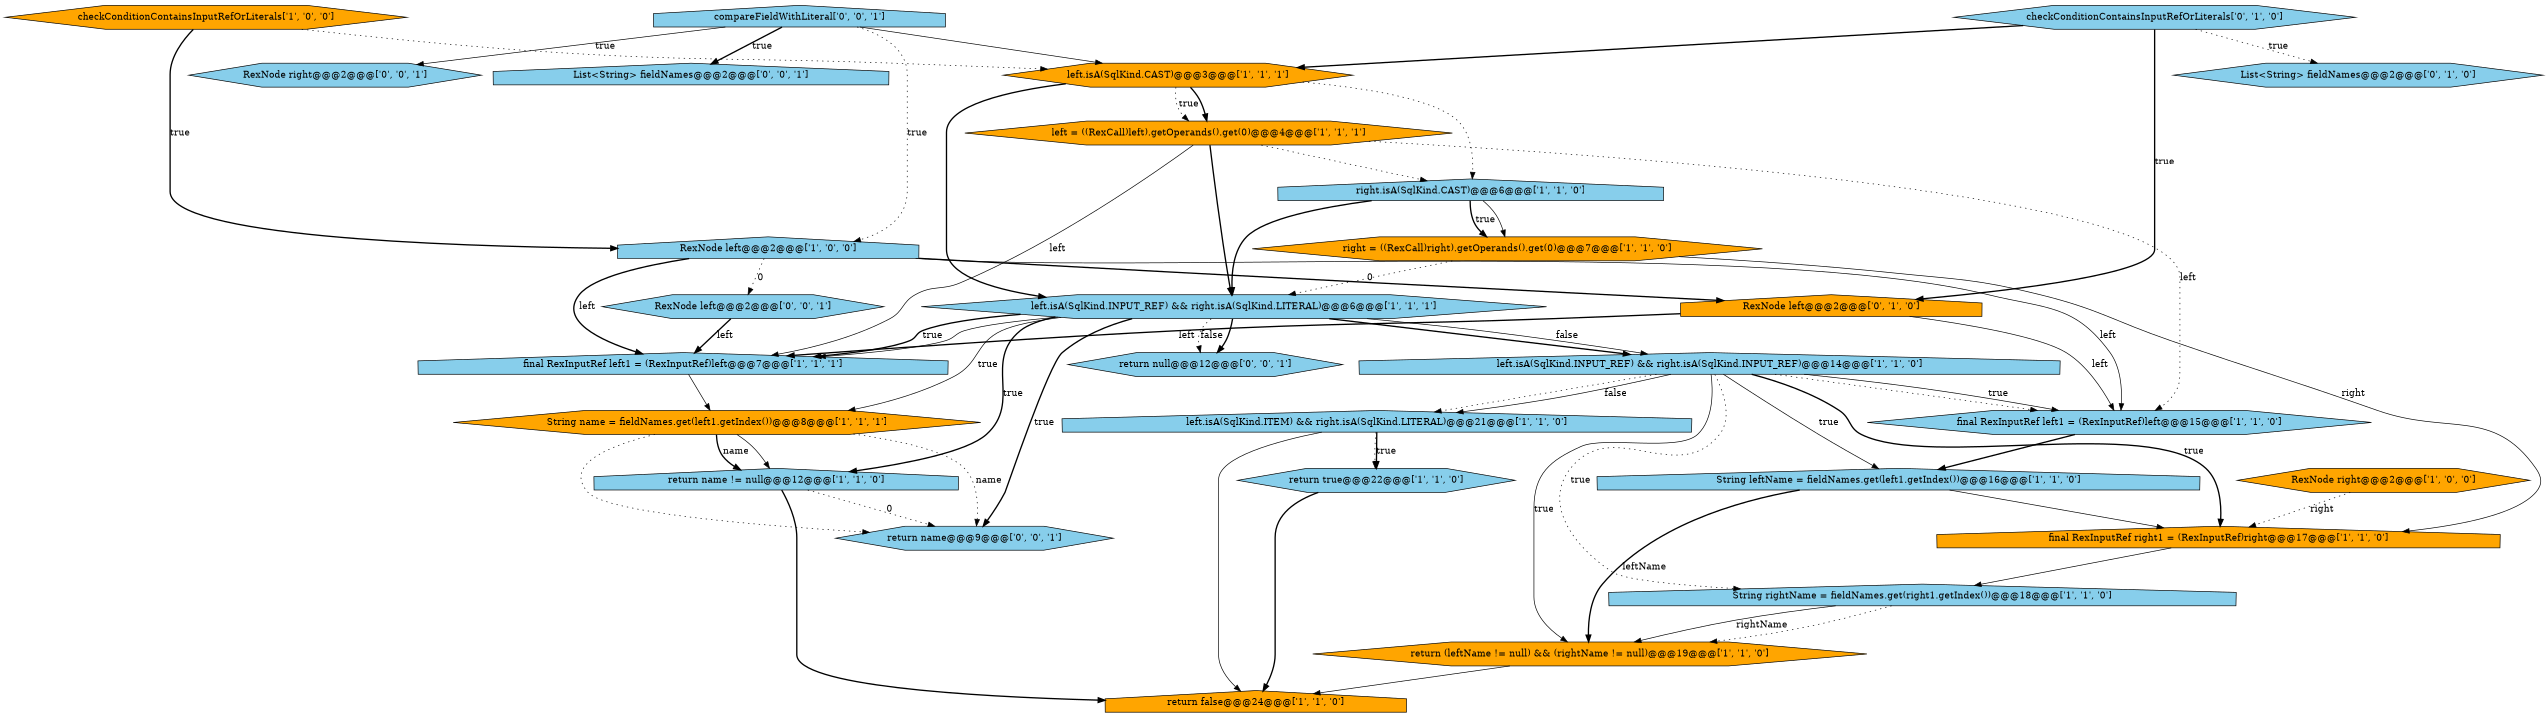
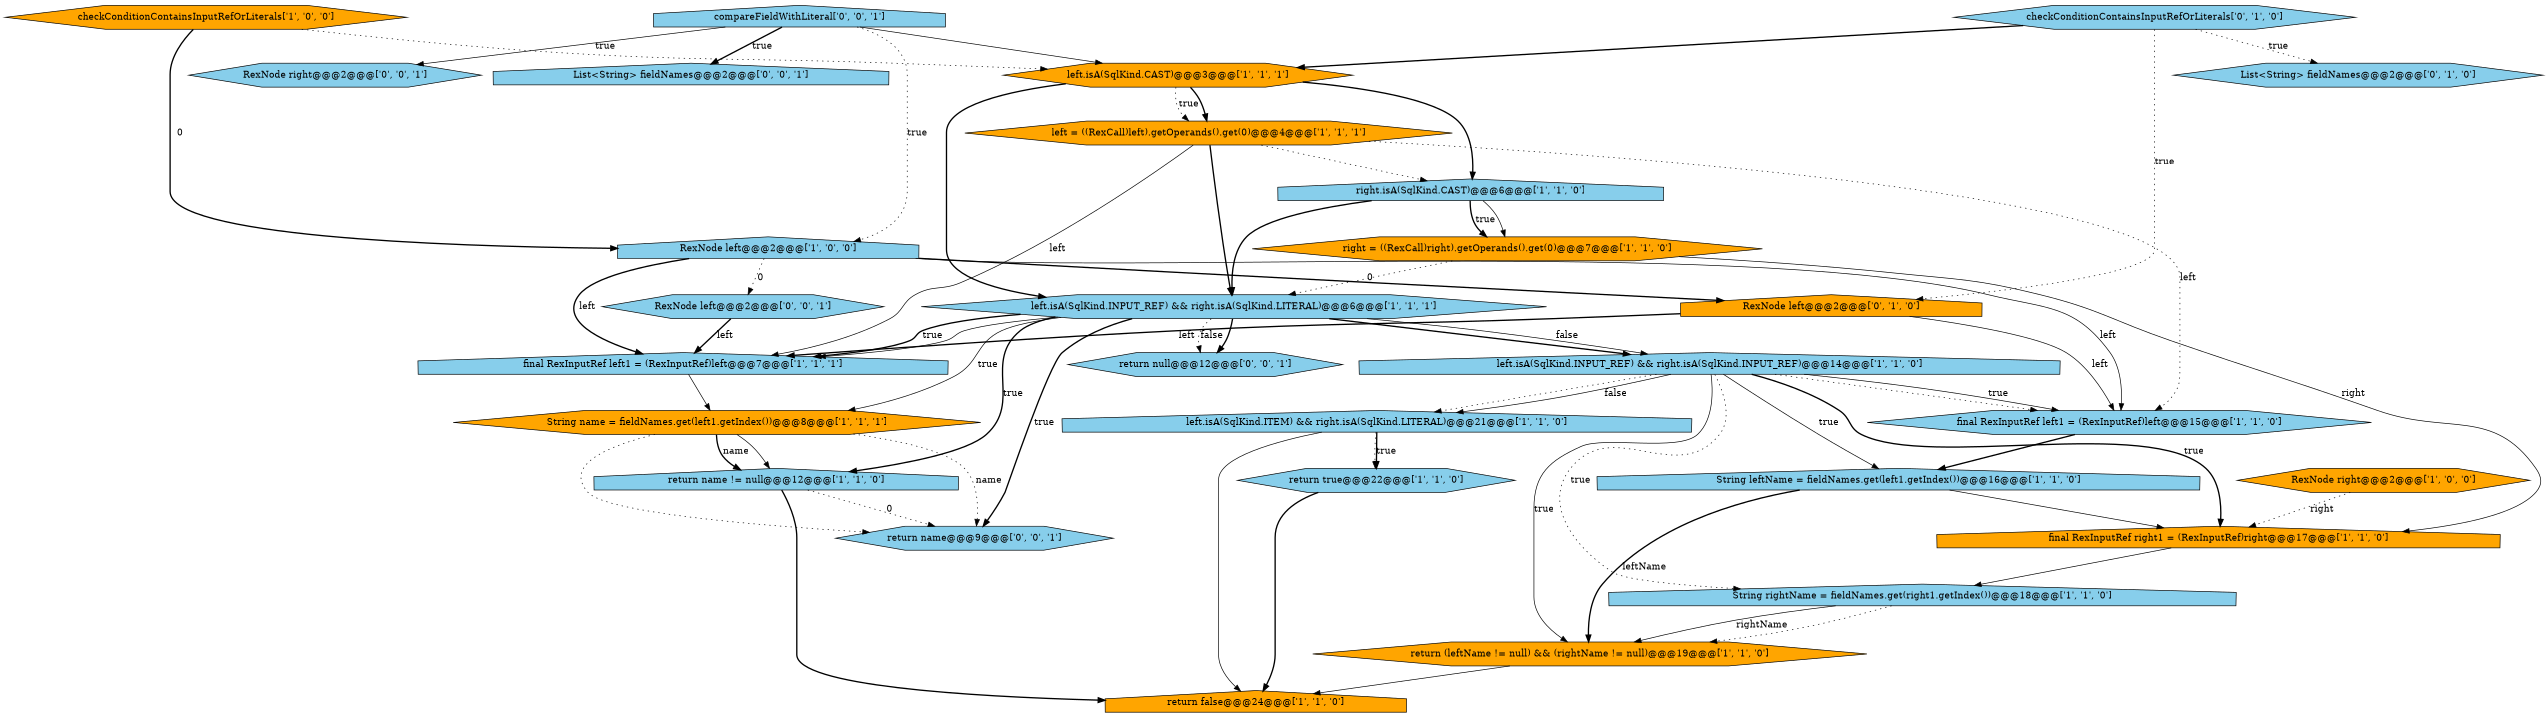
edge "left.isA(SqlKind.CAST)@@@3@@@['1', '1', '1']" -> "right.isA(SqlKind.CAST)@@@6@@@['1', '1', '0']": style dotted -> bold
edge "checkConditionContainsInputRefOrLiterals['1', '0', '0']" -> "RexNode left@@@2@@@['1', '0', '0']": label "true" -> "0"
edge "checkConditionContainsInputRefOrLiterals['0', '1', '0']" -> "RexNode left@@@2@@@['0', '1', '0']": style bold -> dotted
